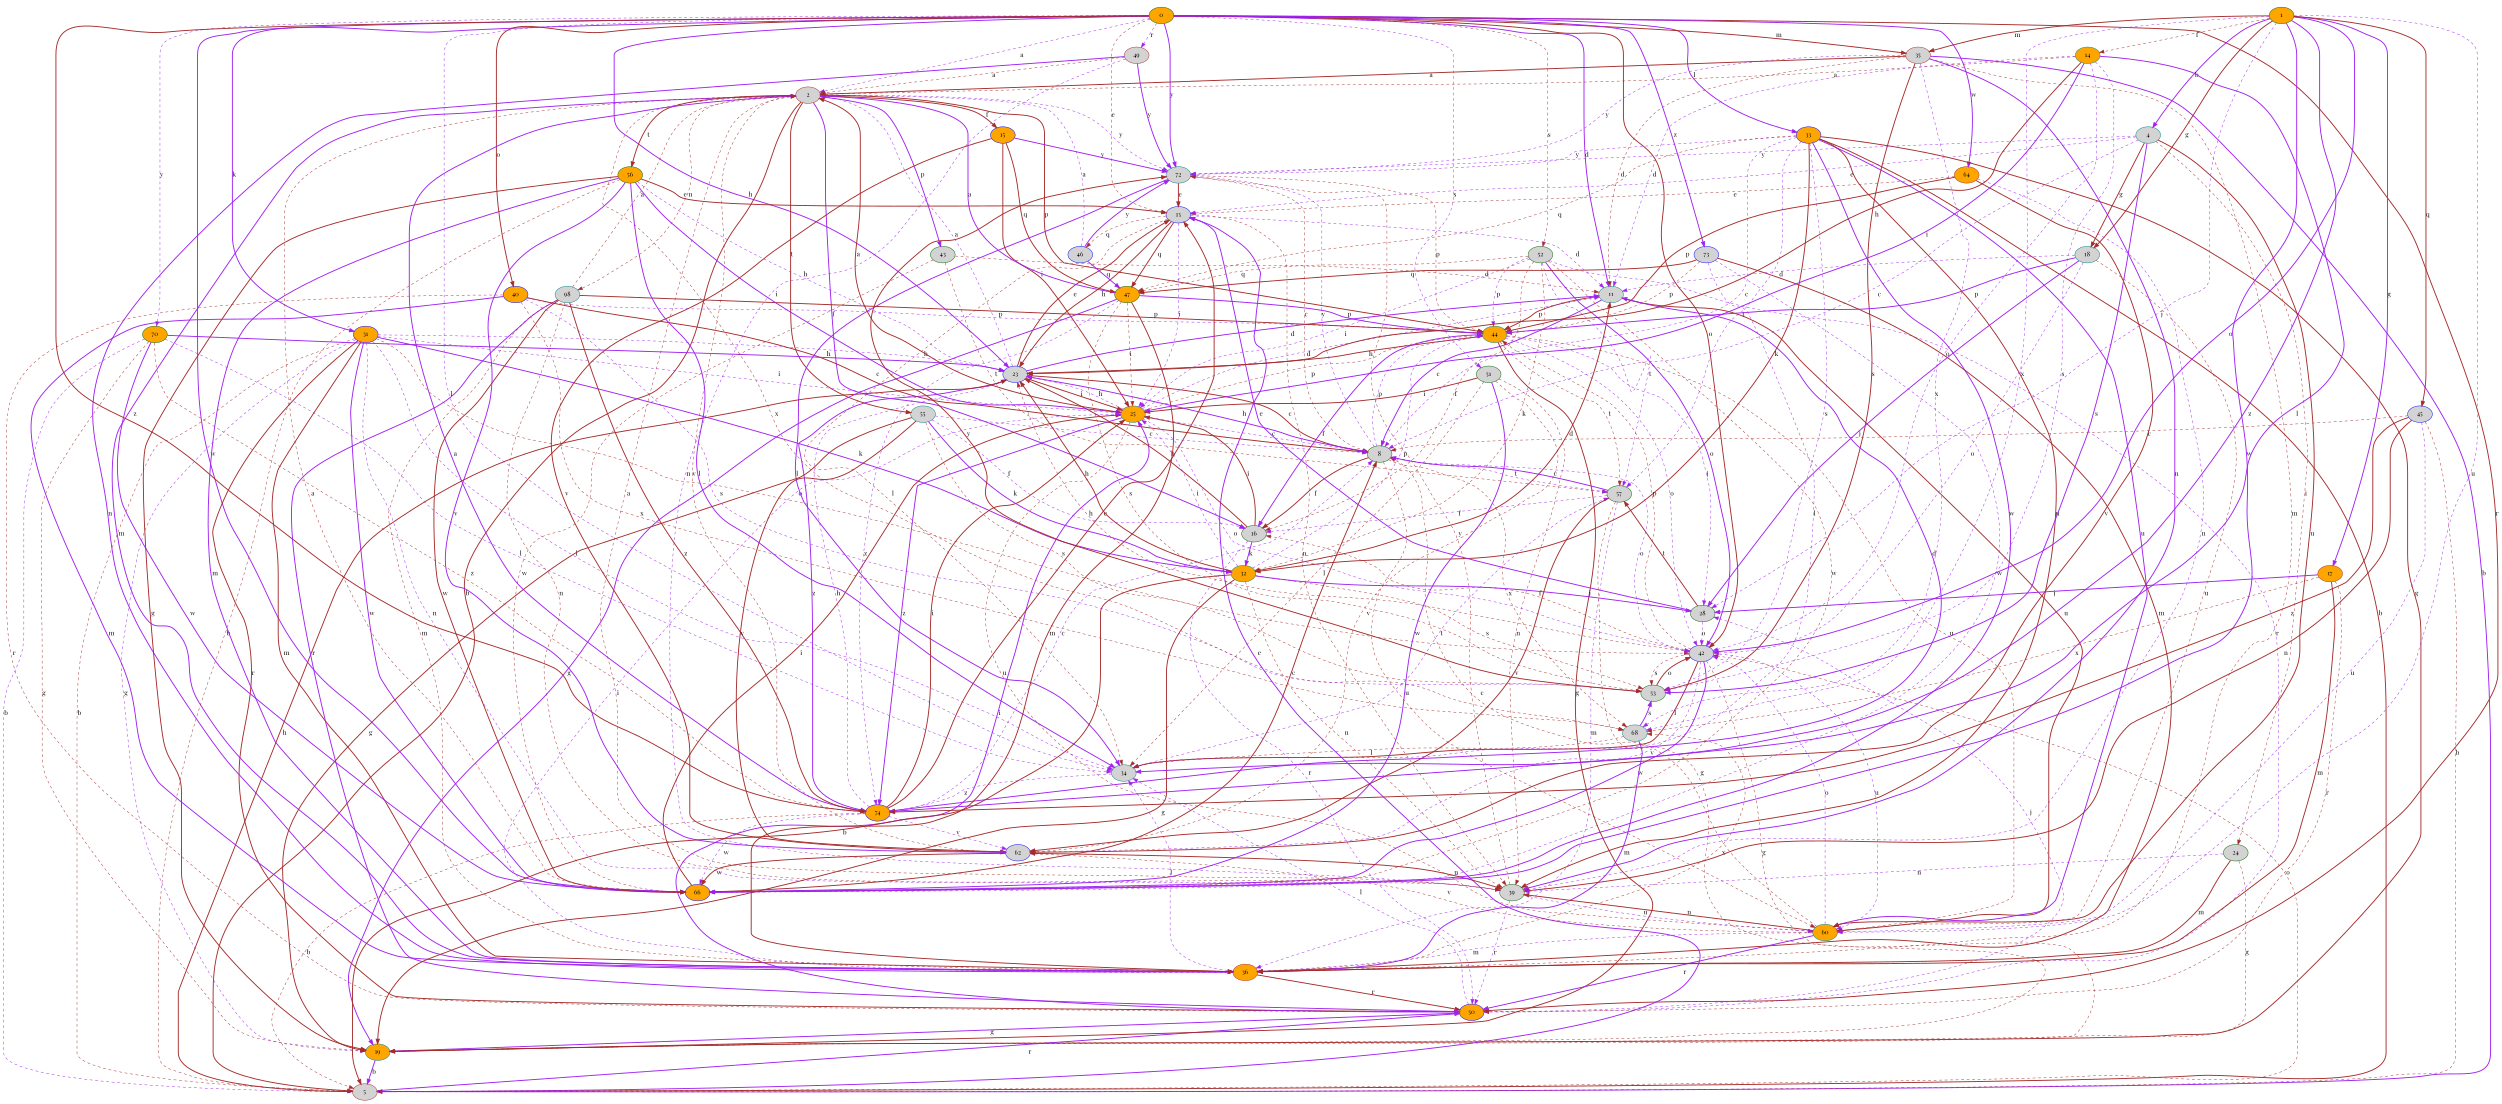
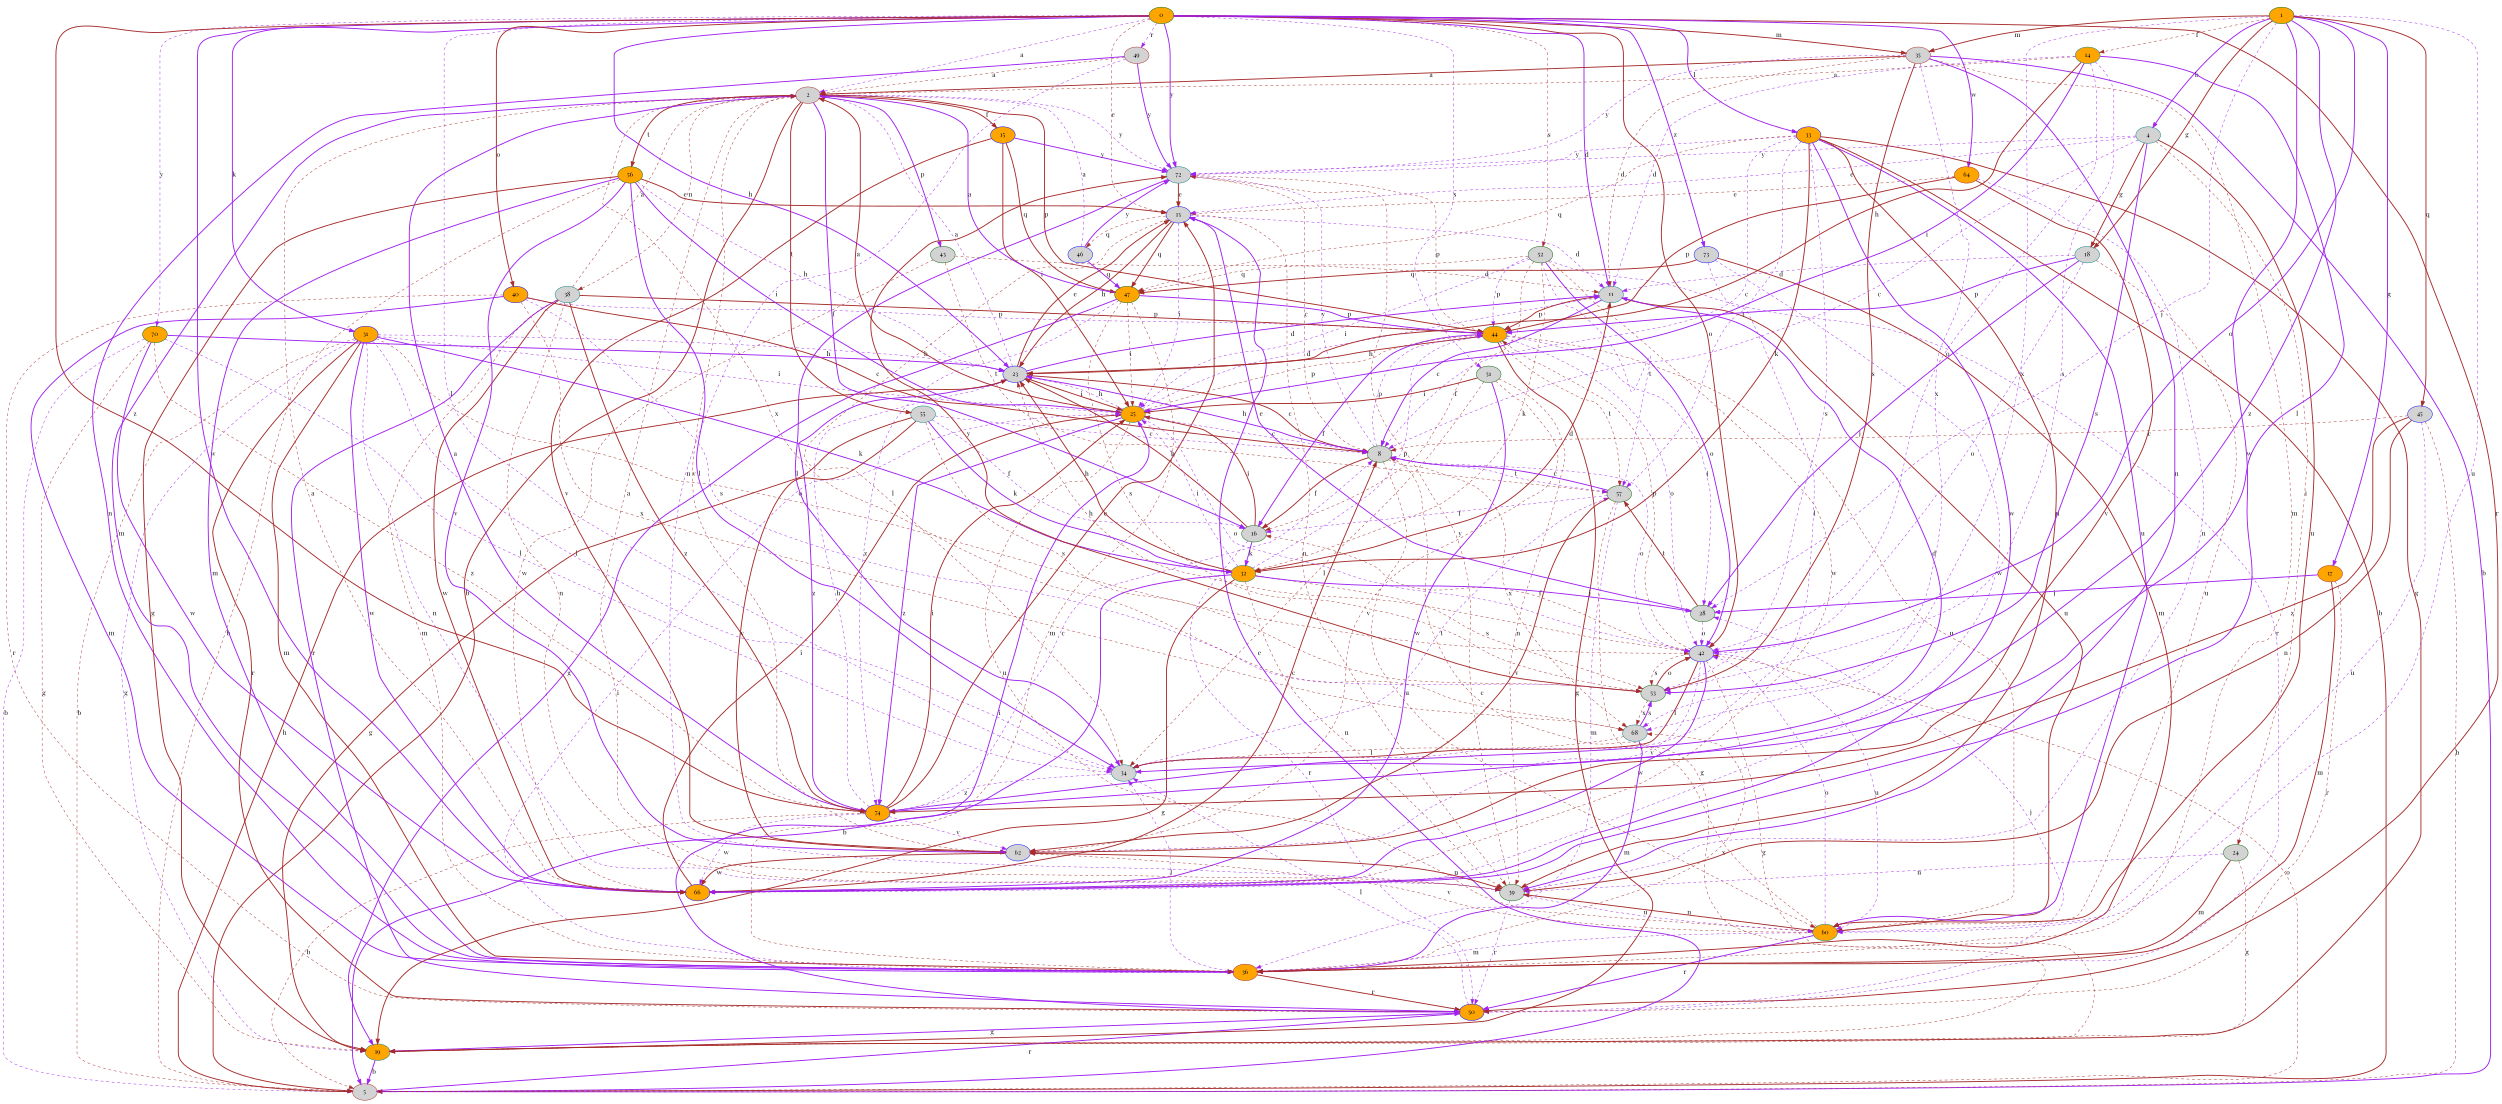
node "98": label "98" -> "38"
edge "73" -> "44": removed, label "p"
edge "17" -> "68": now "53" -> "68"
edge "47" -> "36": style bold -> dashed
edge "32" -> "5": color brown -> purple
